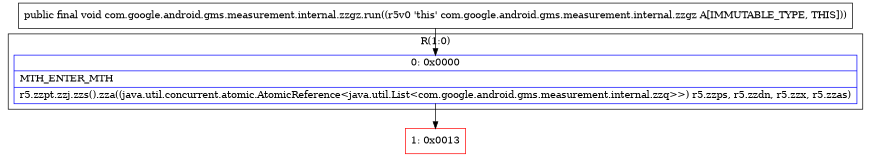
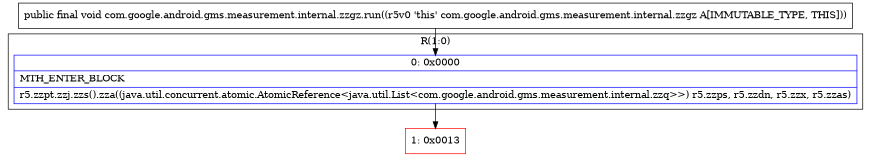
node "0: 0x0000": text "MTH_ENTER_MTH" -> "MTH_ENTER_BLOCK"
